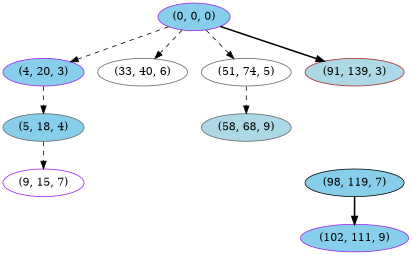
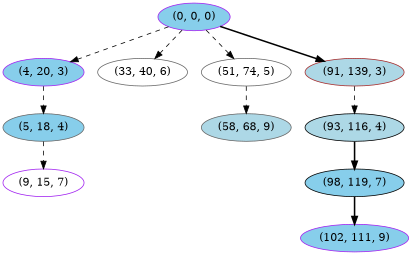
node "(93, 116, 4)": added
